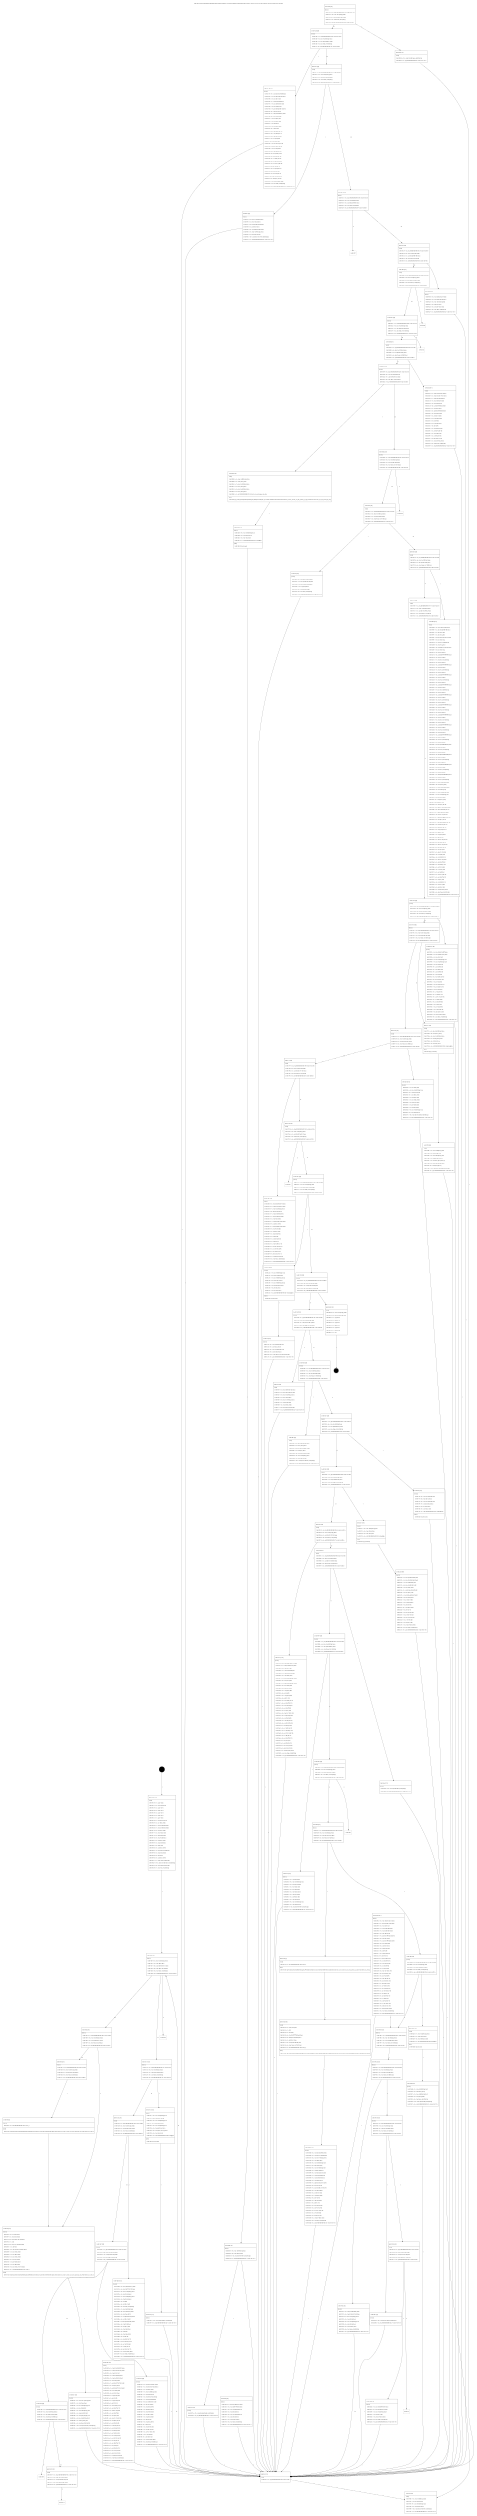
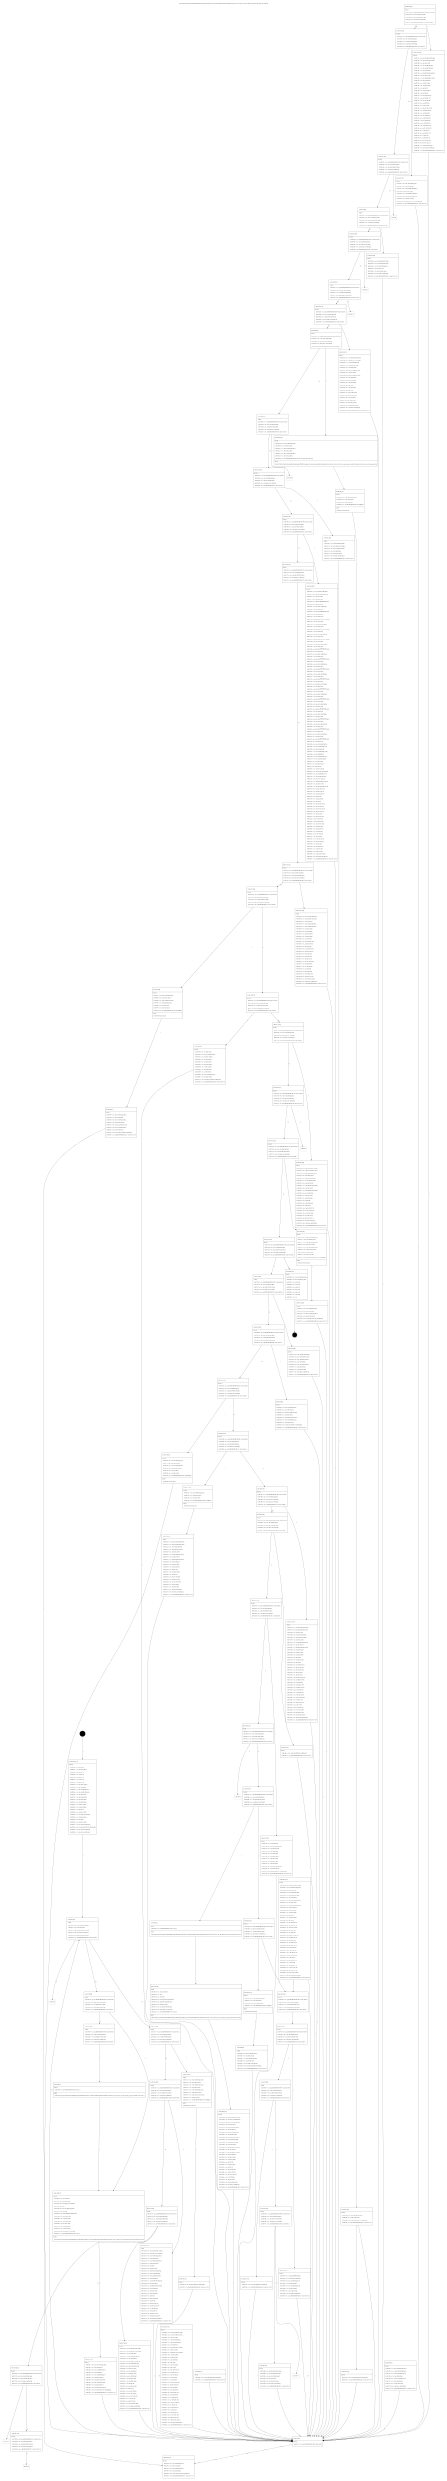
node "0x4015bf [28]": removed
